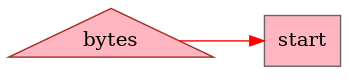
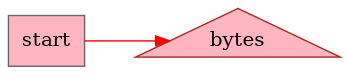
edge "bytes" -> "start": reversed
